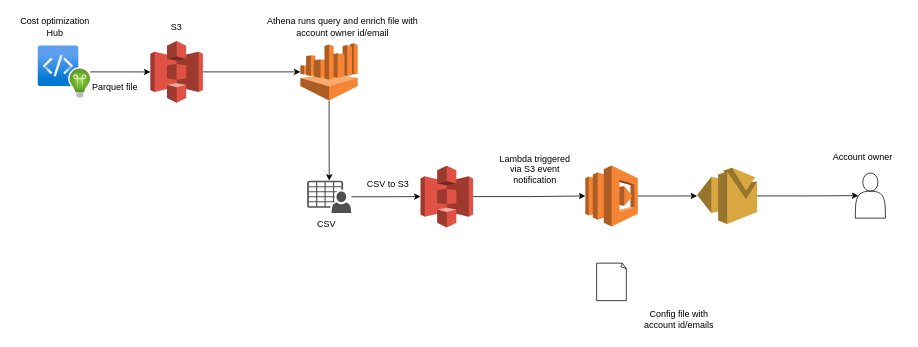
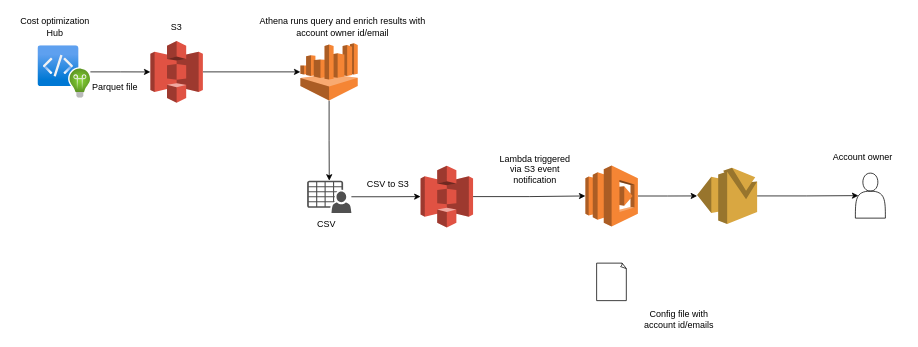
node "Athena runs query and enrich file with account owner id/email": label "Athena runs query and enrich file with account owner id/email" -> "Athena runs query and enrich results with account owner id/email"
